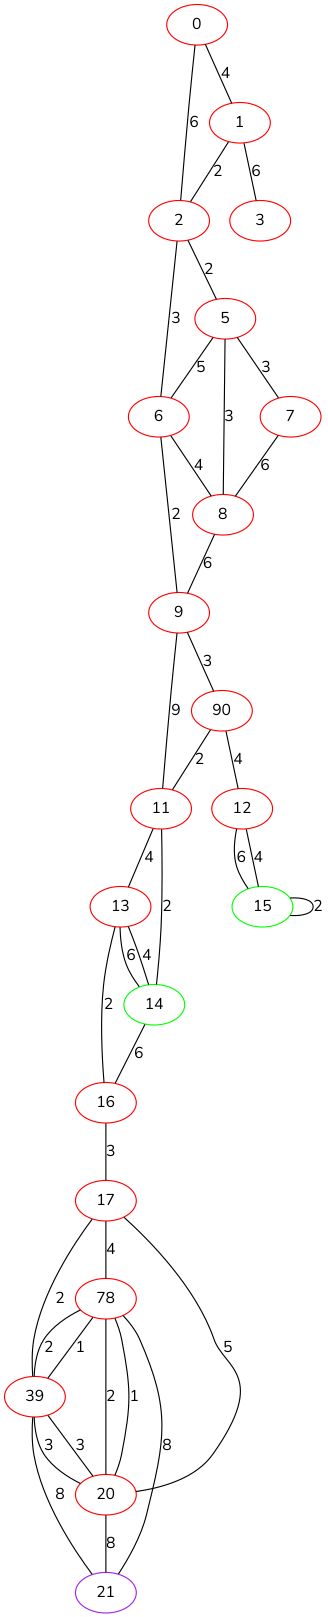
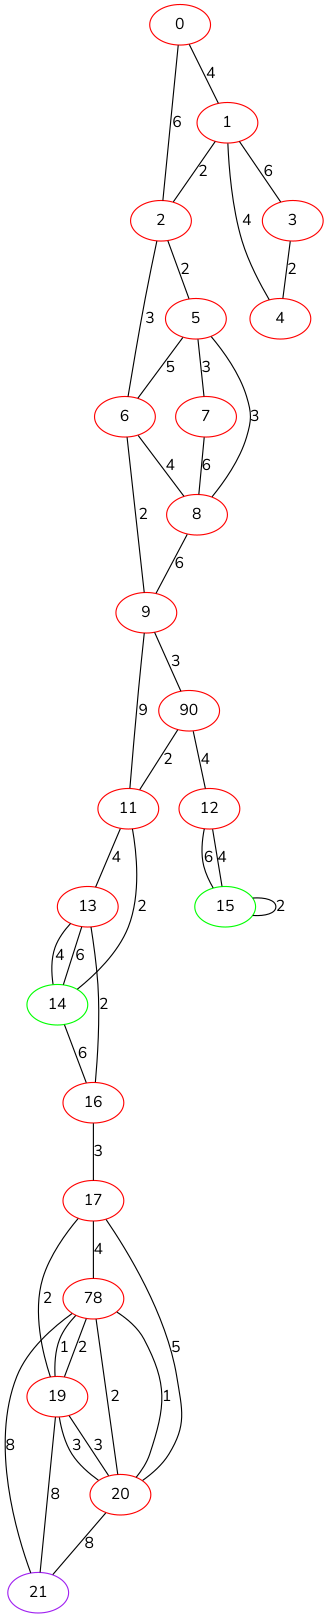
node "4": added
node "39": label "39" -> "19"
